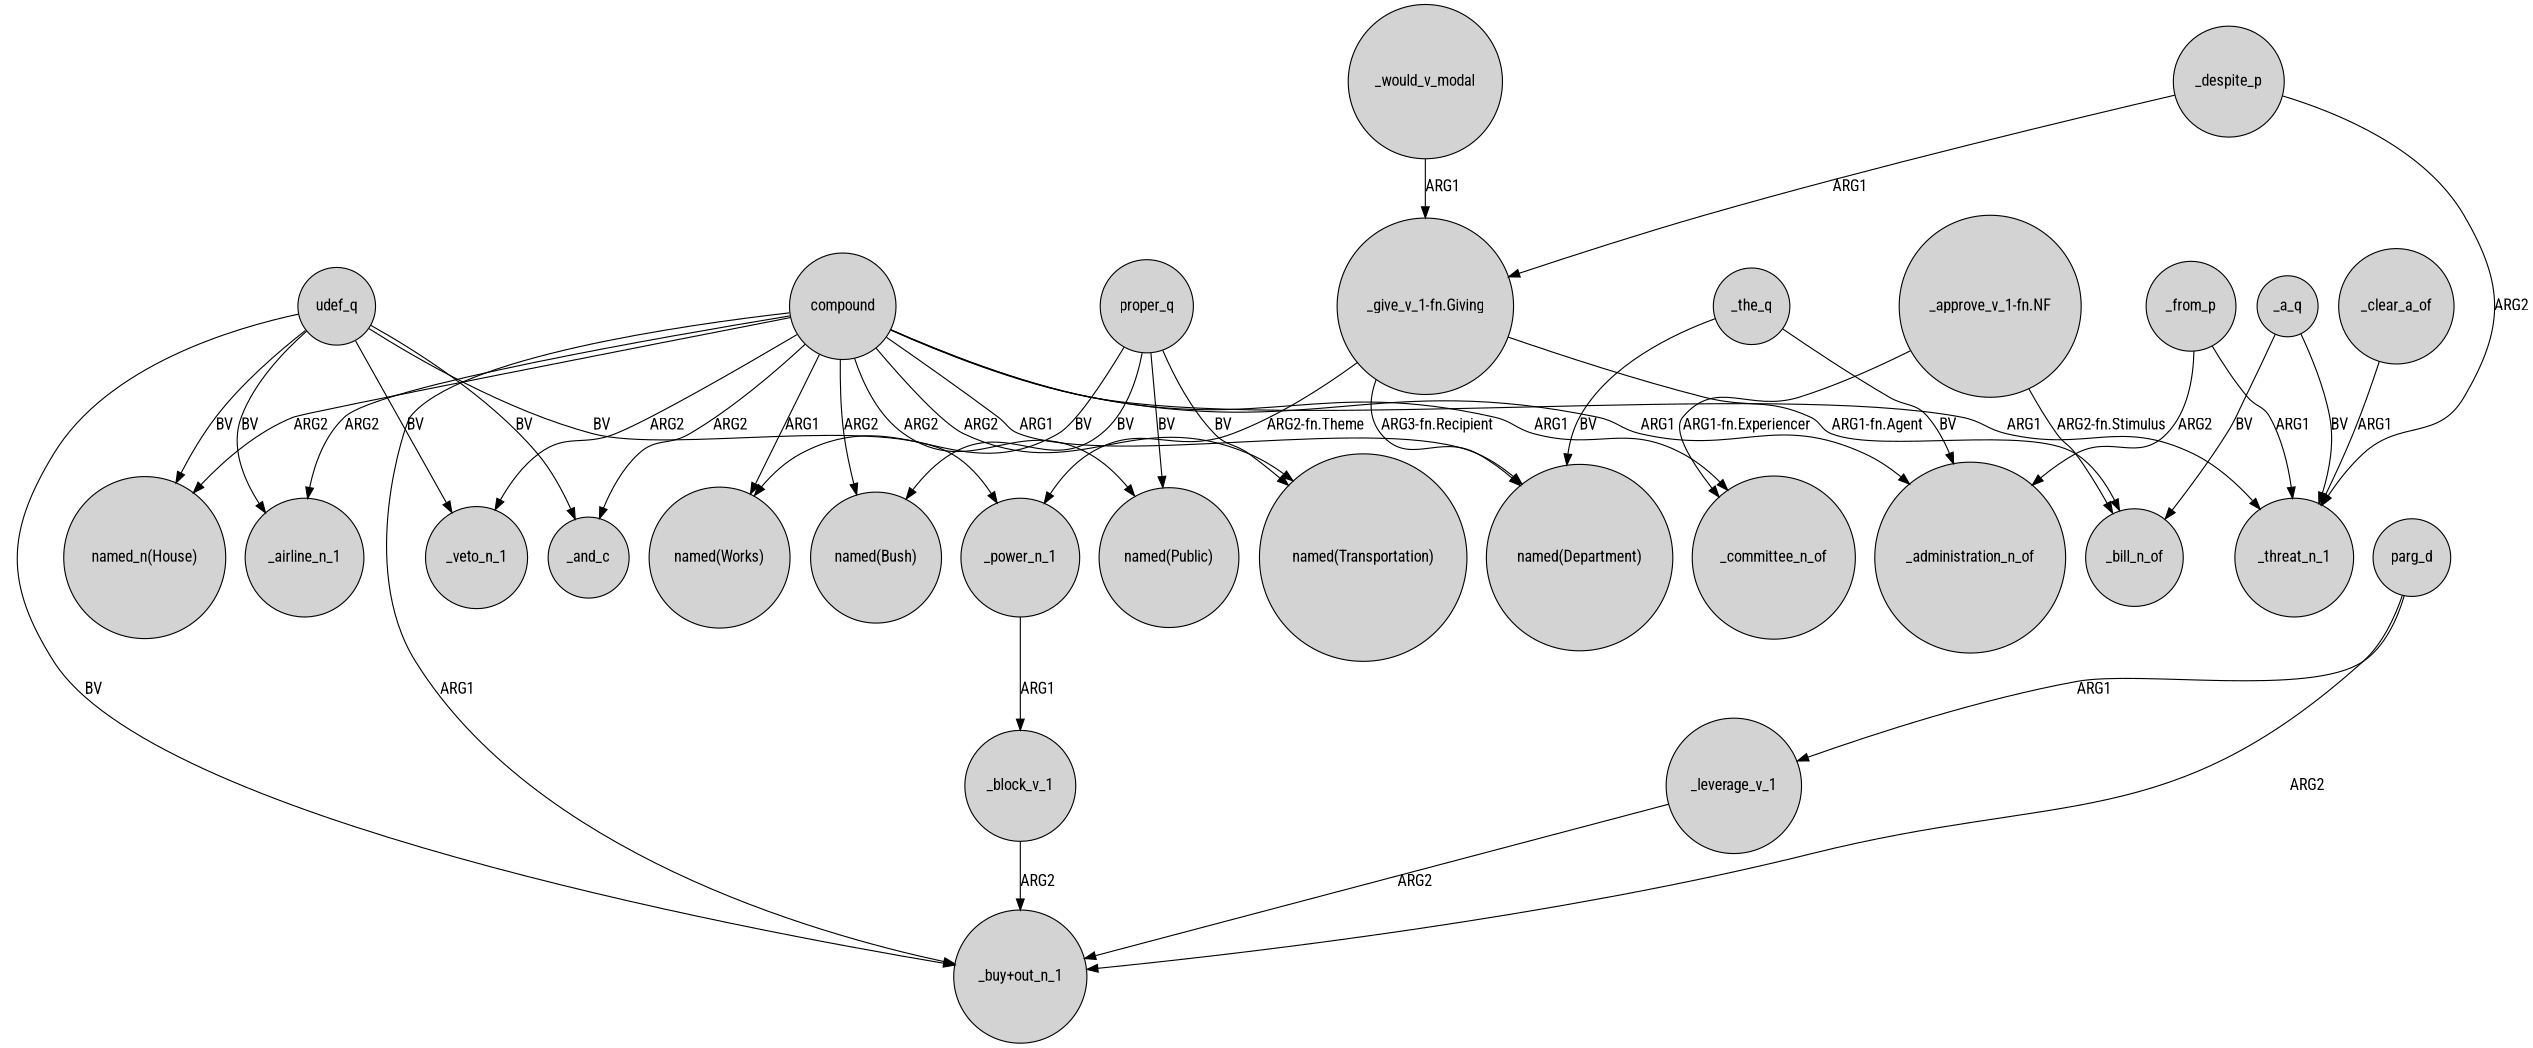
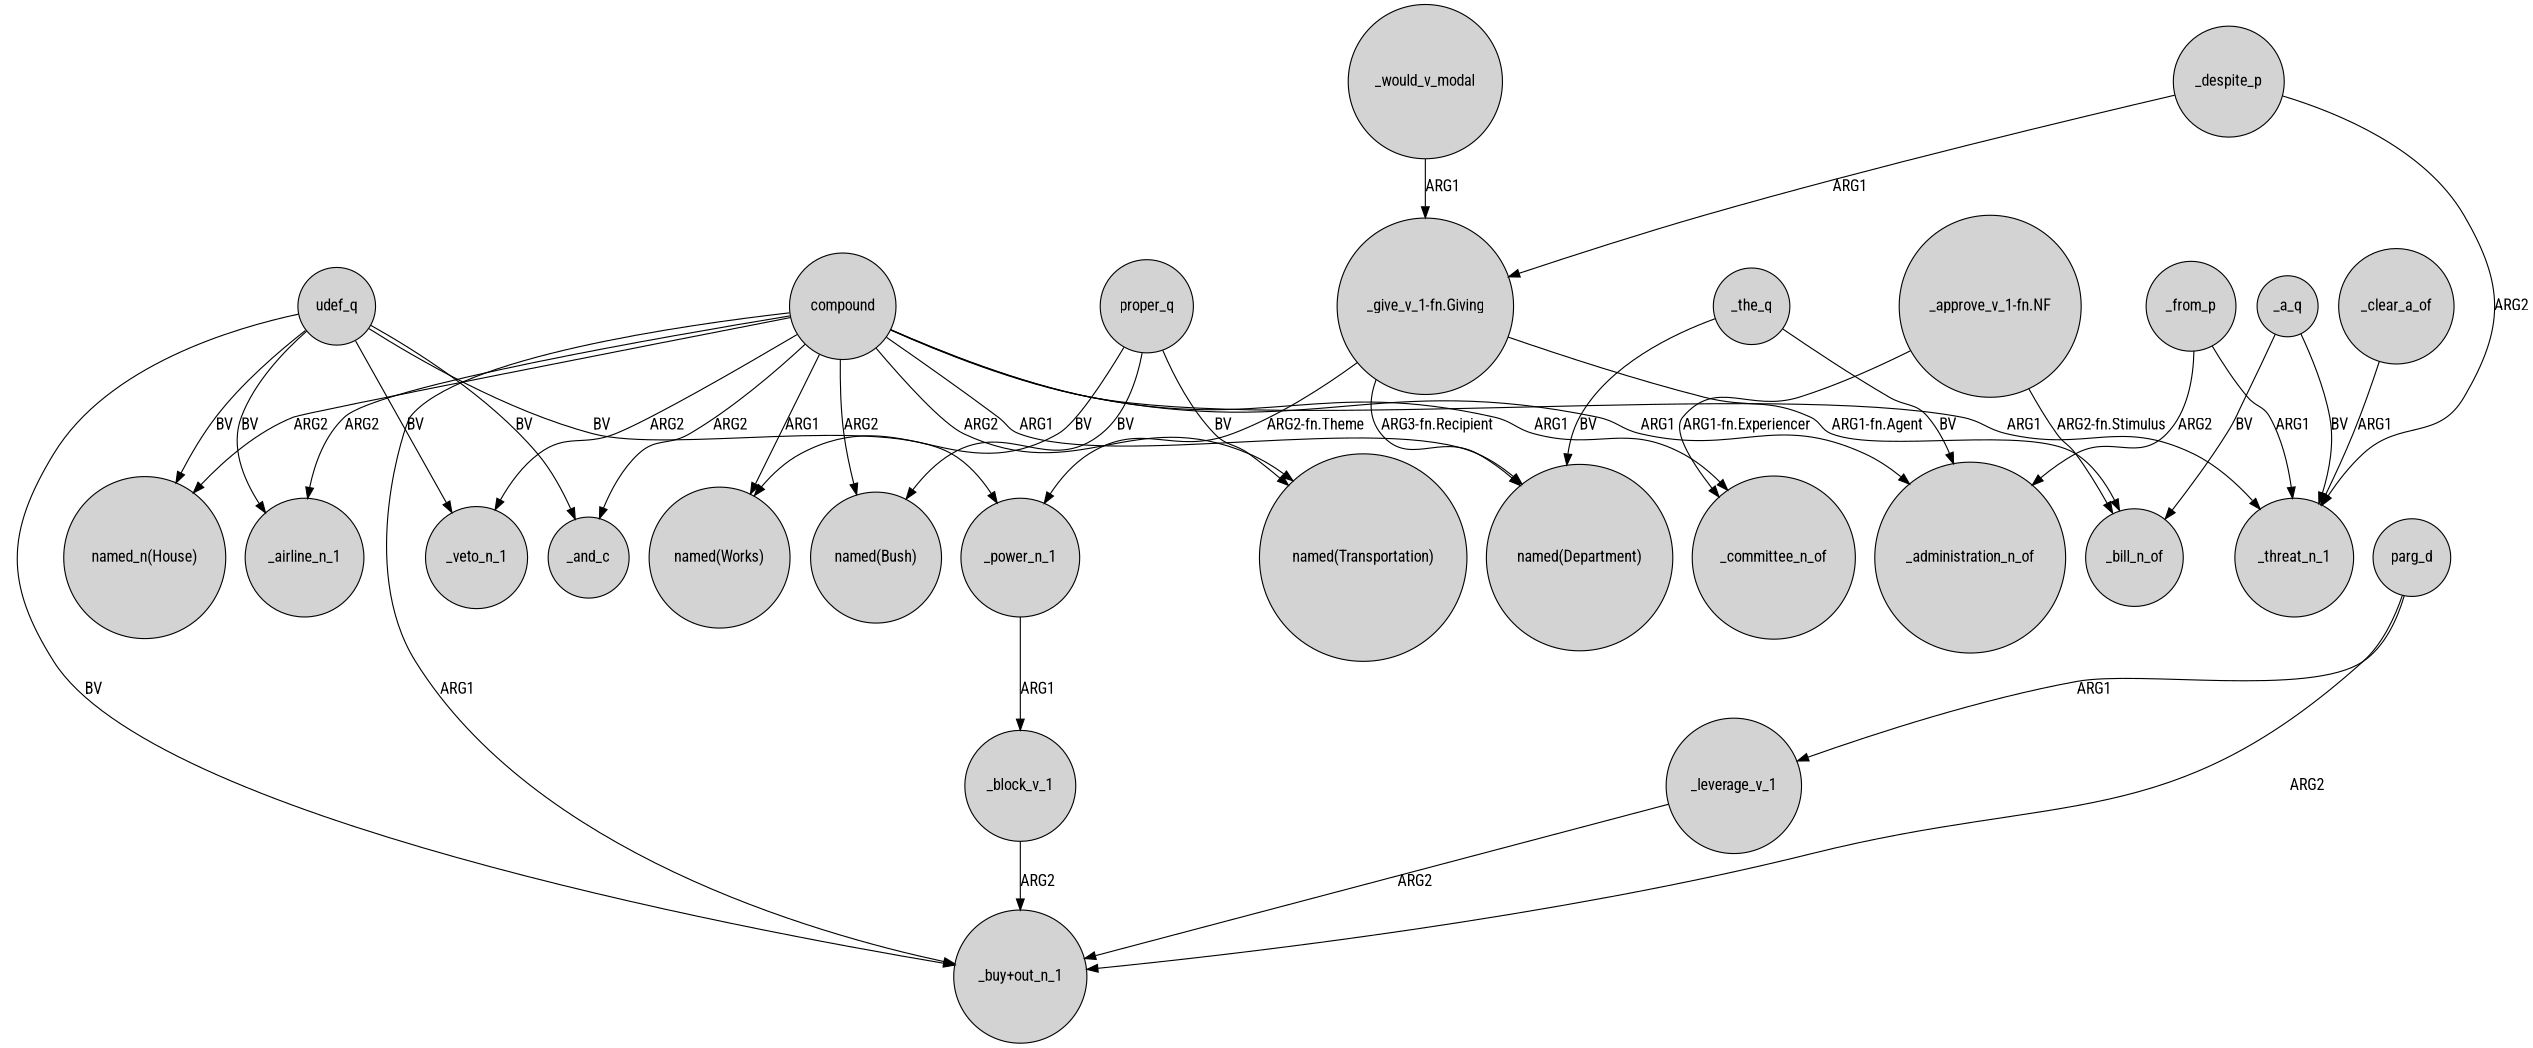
node "named(Public)": removed
